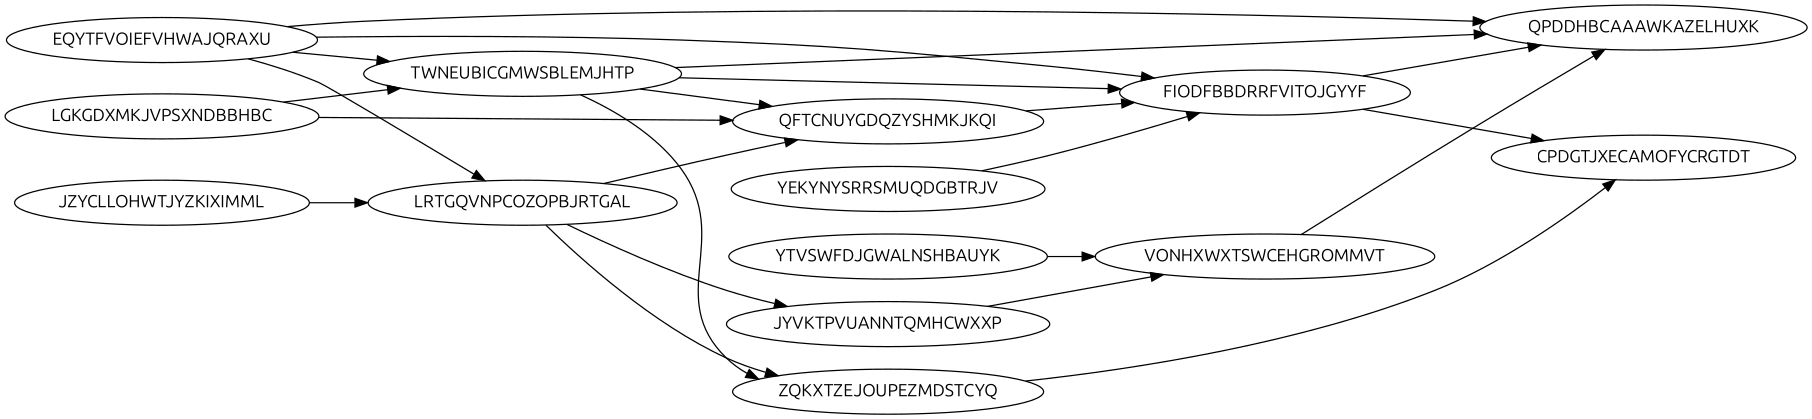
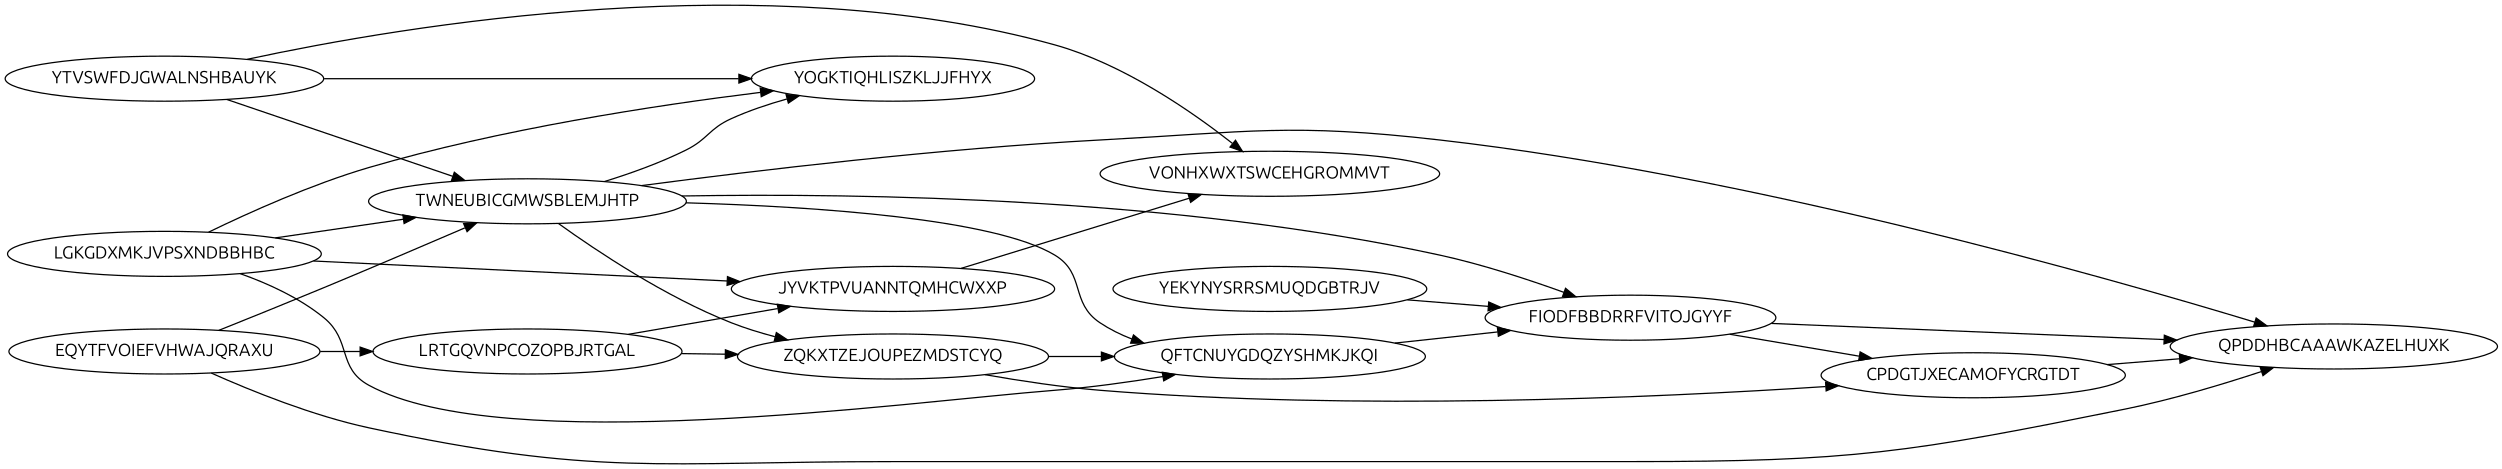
edge "EQYTFVOIEFVHWAJQRAXU" -> "FIODFBBDRRFVITOJGYYF": removed
node "YOGKTIQHLISZKLJJFHYX": added
edge "YTVSWFDJGWALNSHBAUYK" -> "TWNEUBICGMWSBLEMJHTP": added
edge "VONHXWXTSWCEHGROMMVT" -> "QPDDHBCAAAWKAZELHUXK": now "CPDGTJXECAMOFYCRGTDT" -> "QPDDHBCAAAWKAZELHUXK"
edge "LRTGQVNPCOZOPBJRTGAL" -> "QFTCNUYGDQZYSHMKJKQI": now "ZQKXTZEJOUPEZMDSTCYQ" -> "QFTCNUYGDQZYSHMKJKQI"
node "JZYCLLOHWTJYZKIXIMML": removed
edge "LGKGDXMKJVPSXNDBBHBC" -> "JYVKTPVUANNTQMHCWXXP": added
